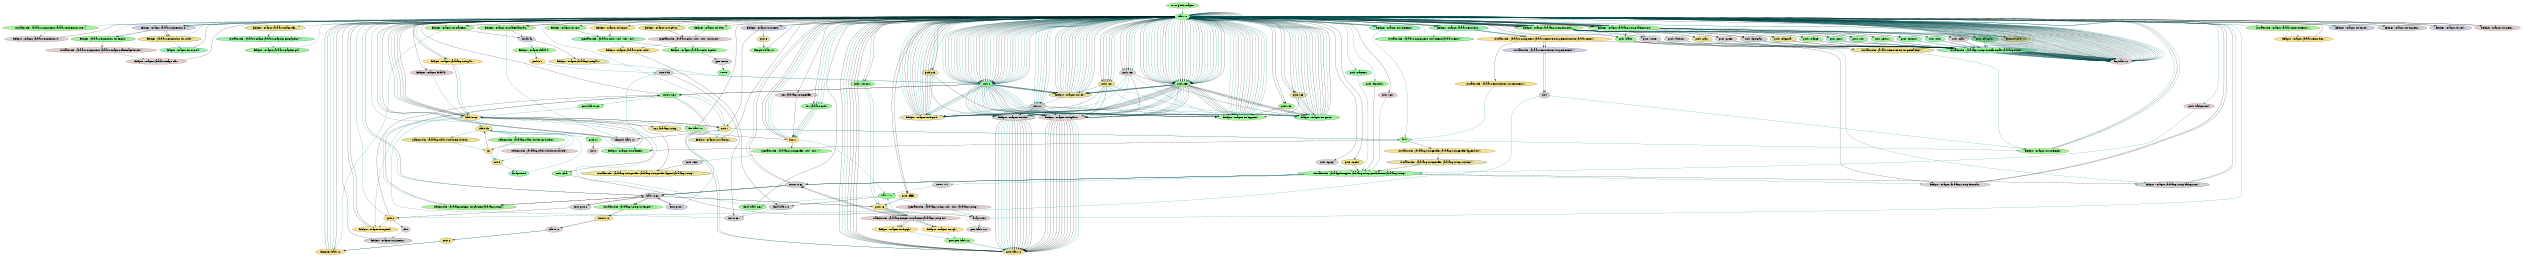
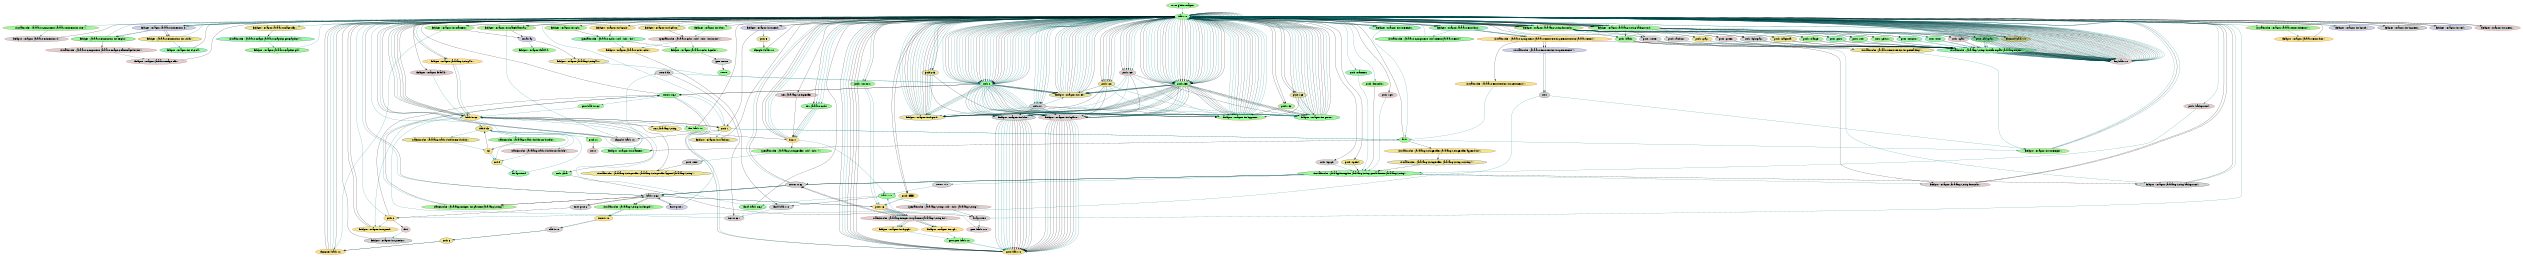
edge "virtualinvoke <java.awt.FontMetrics: int getLeading()>" -> "load.r r0": now "add.i" -> "load.r r0"
node "push 3.1": removed
edge "fieldput <Dragon: int red>" -> "push 211": reversed
